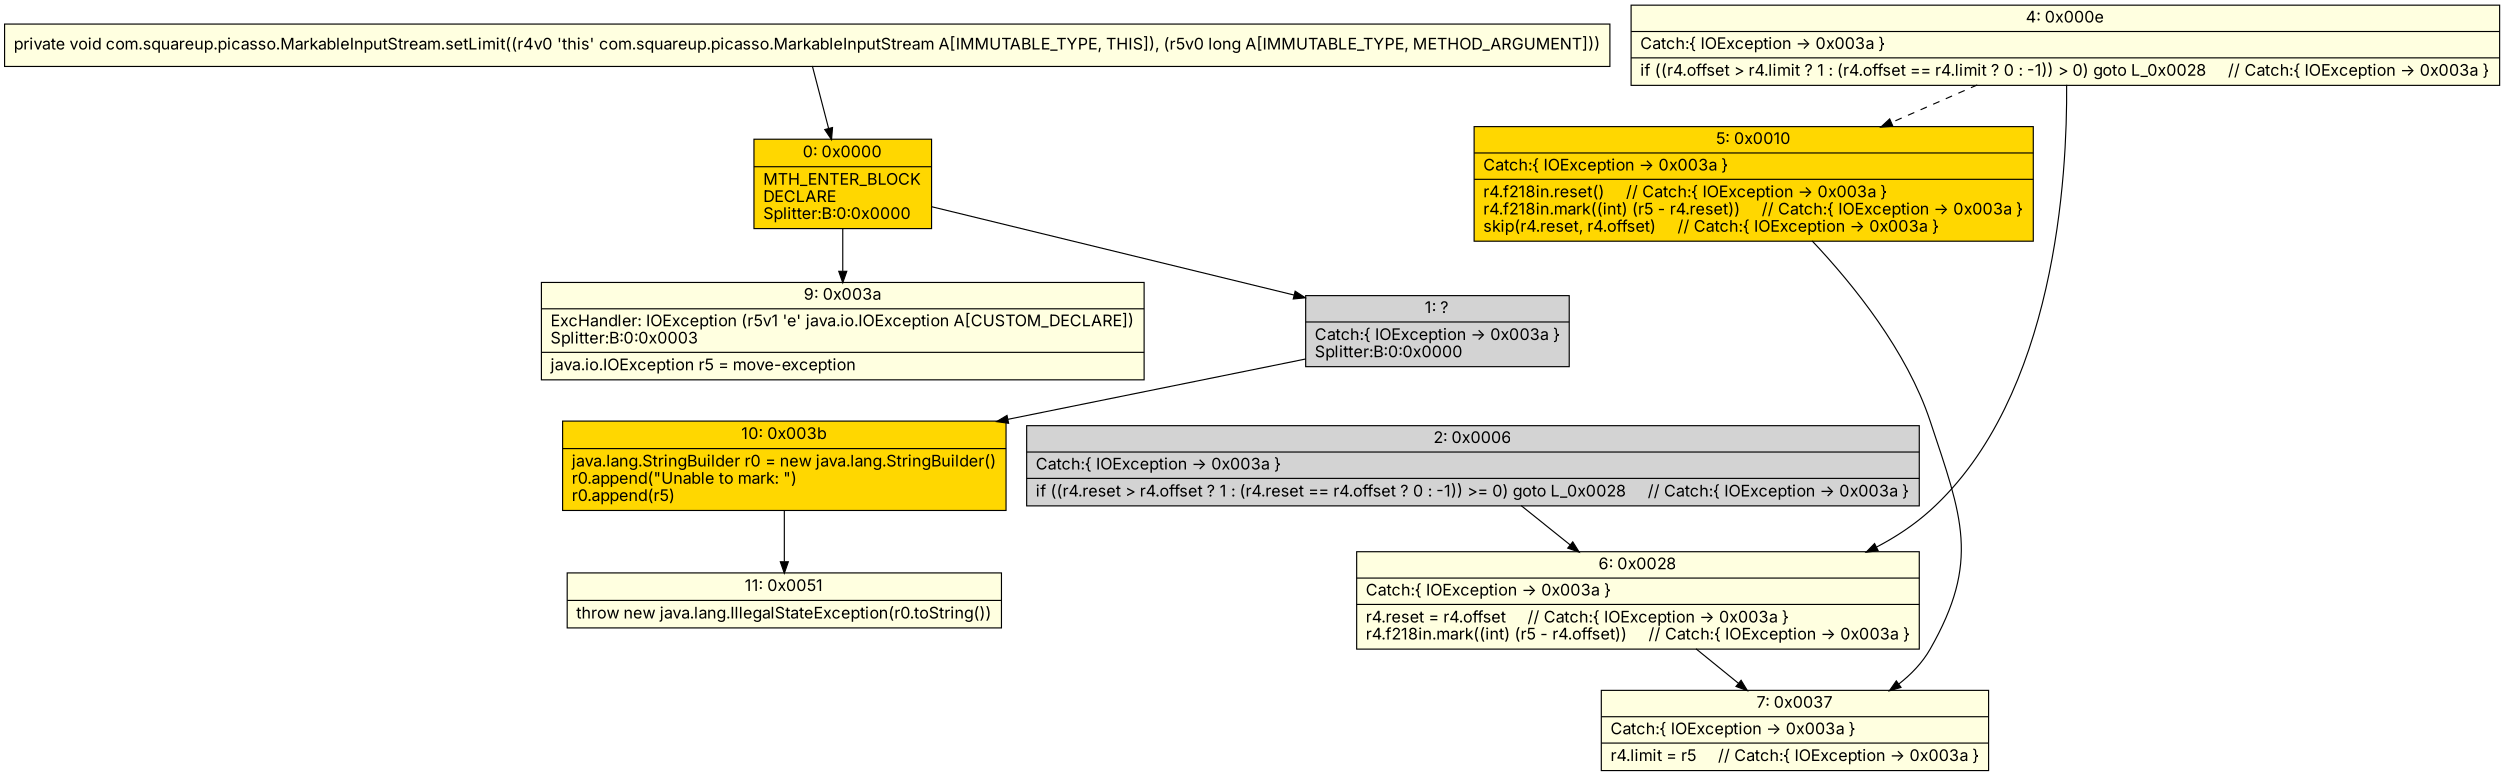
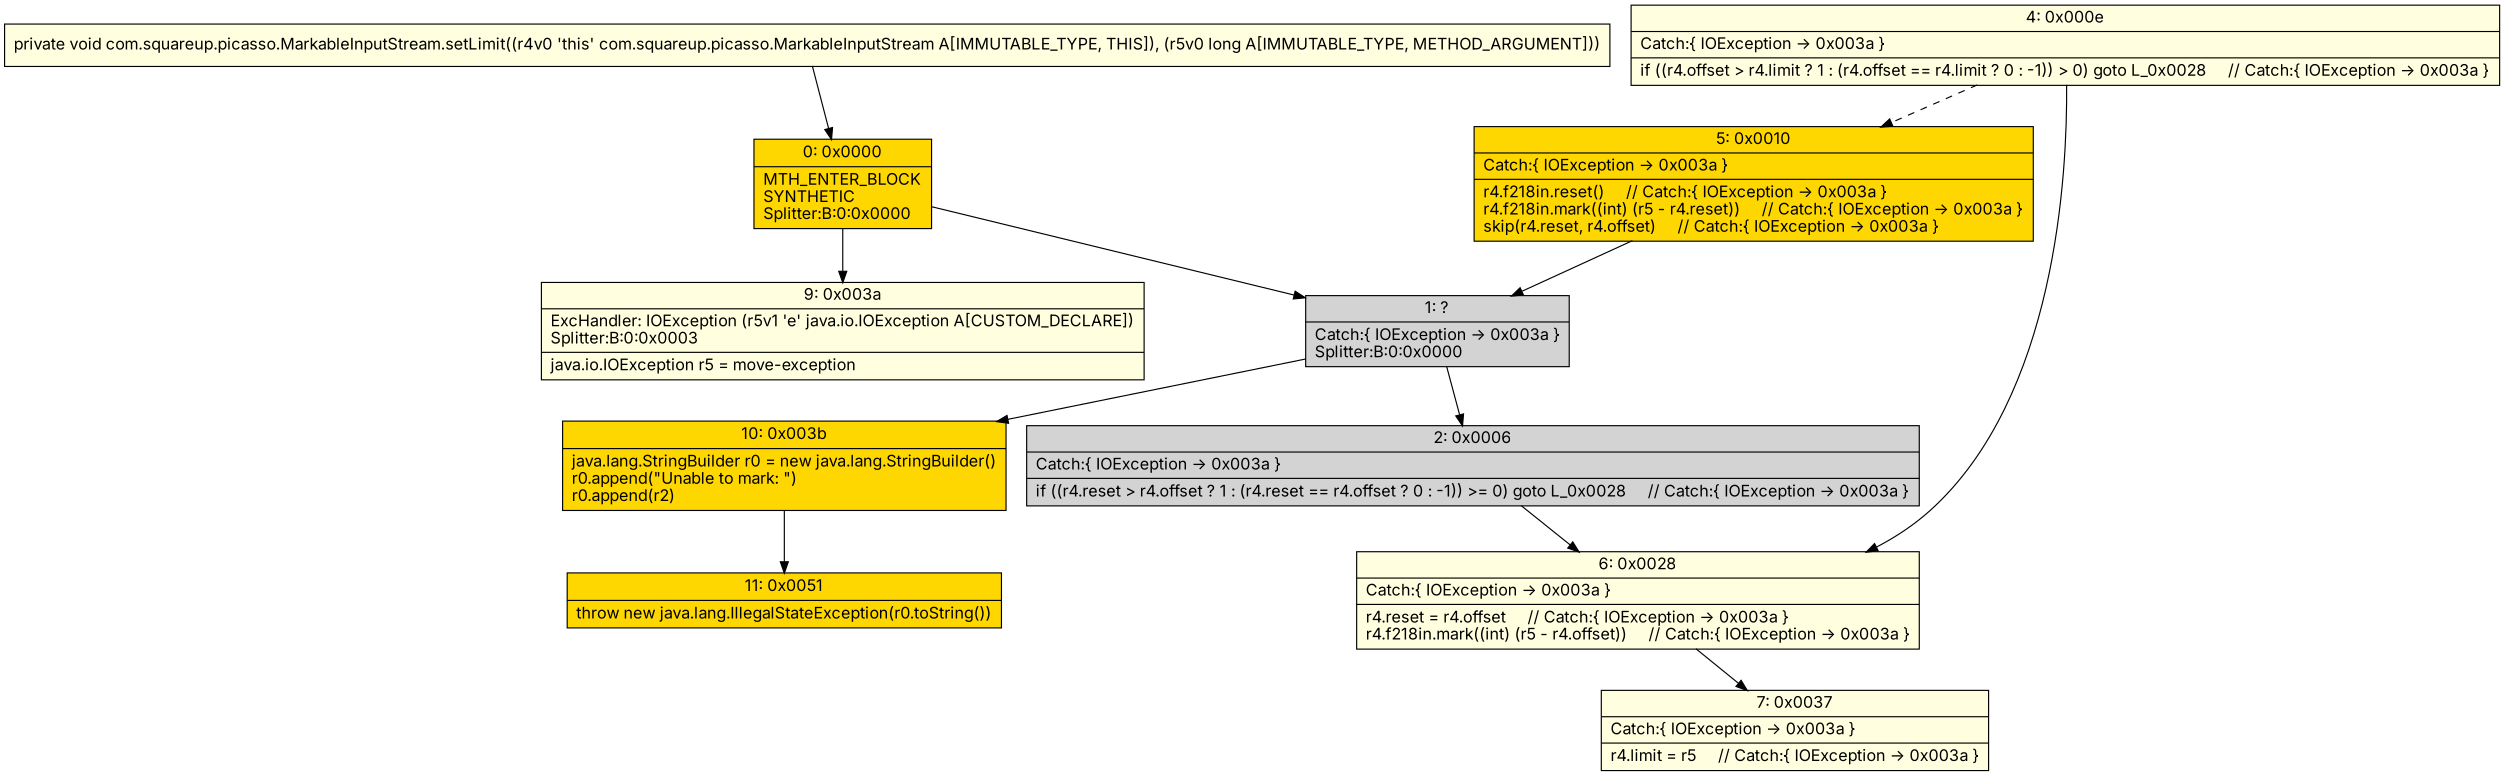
node "0: 0x0000": text "DECLARE" -> "SYNTHETIC"
edge "1: ?" -> "2: 0x0006": added
edge "5: 0x0010" -> "7: 0x0037": now "5: 0x0010" -> "1: ?"
node "10: 0x003b": text "r0.append(r5)" -> "r0.append(r2)"
node "11: 0x0051": fillcolor lightyellow -> gold
